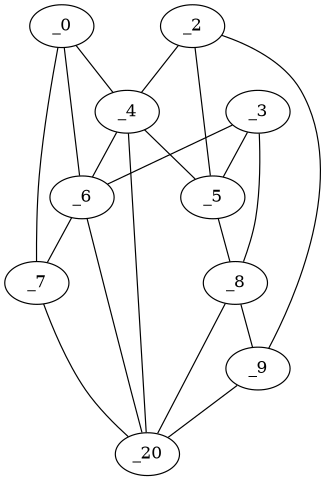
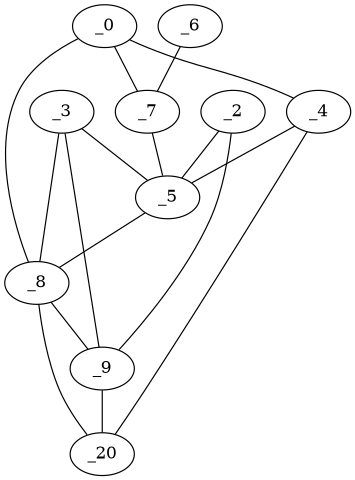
edge "_2" -- "_4": removed
edge "_0" -- "_6": now "_0" -- "_8"
edge "_3" -- "_6": now "_3" -- "_9"
edge "_4" -- "_6": removed
edge "_6" -- "_20": removed
edge "_7" -- "_20": now "_7" -- "_5"
